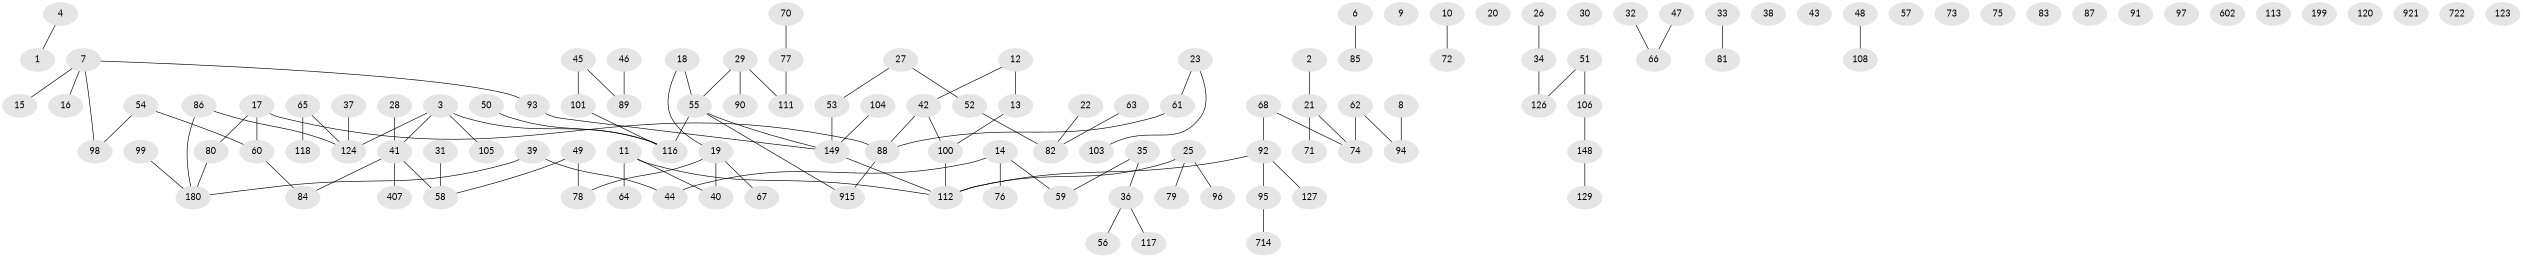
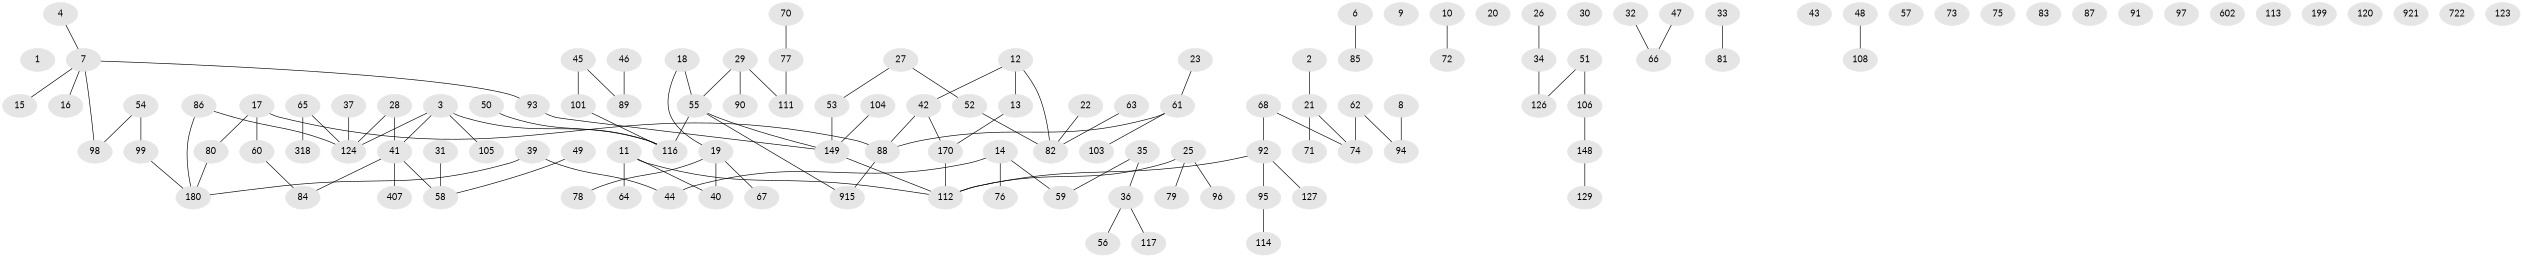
node "38": removed
edge "4" -- "1": now "4" -- "7"
edge "12" -- "82": added
edge "54" -- "60": now "54" -- "99"
edge "28" -- "124": added
edge "23" -- "103": now "61" -- "103"
node "118": label "118" -> "318"
node "100": label "100" -> "170"
edge "49" -- "78": removed
node "714": label "714" -> "114"
